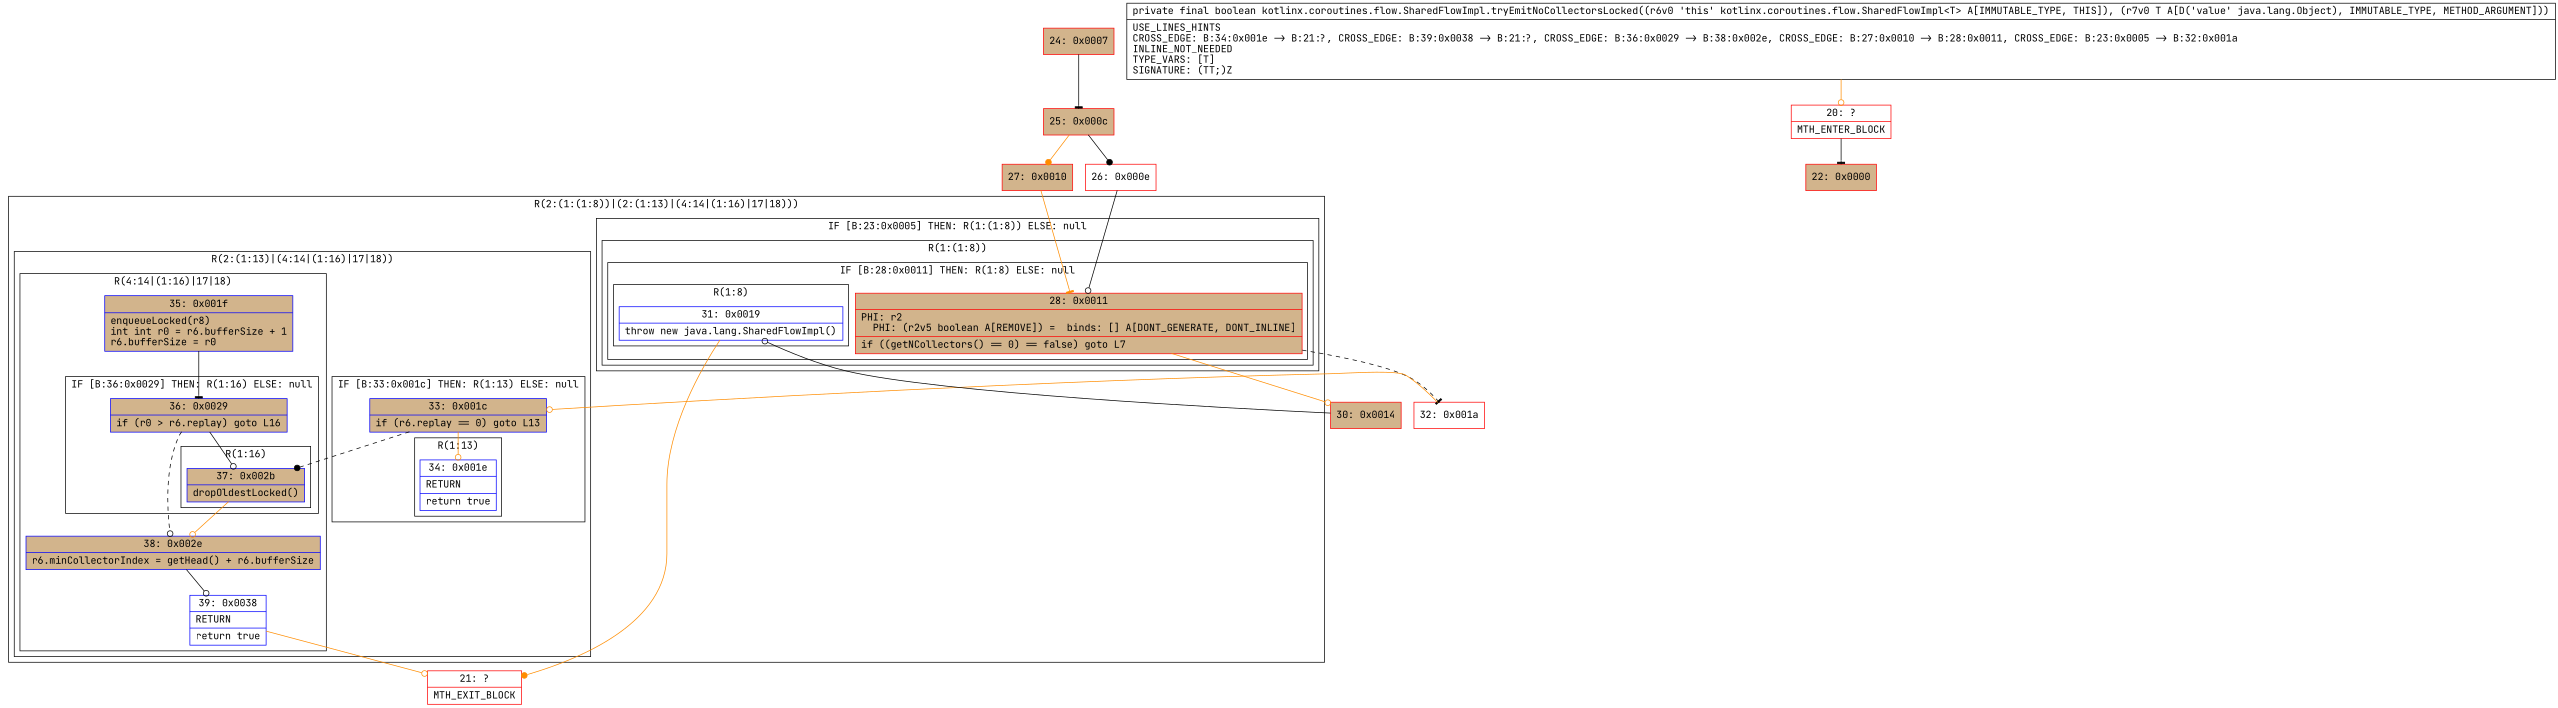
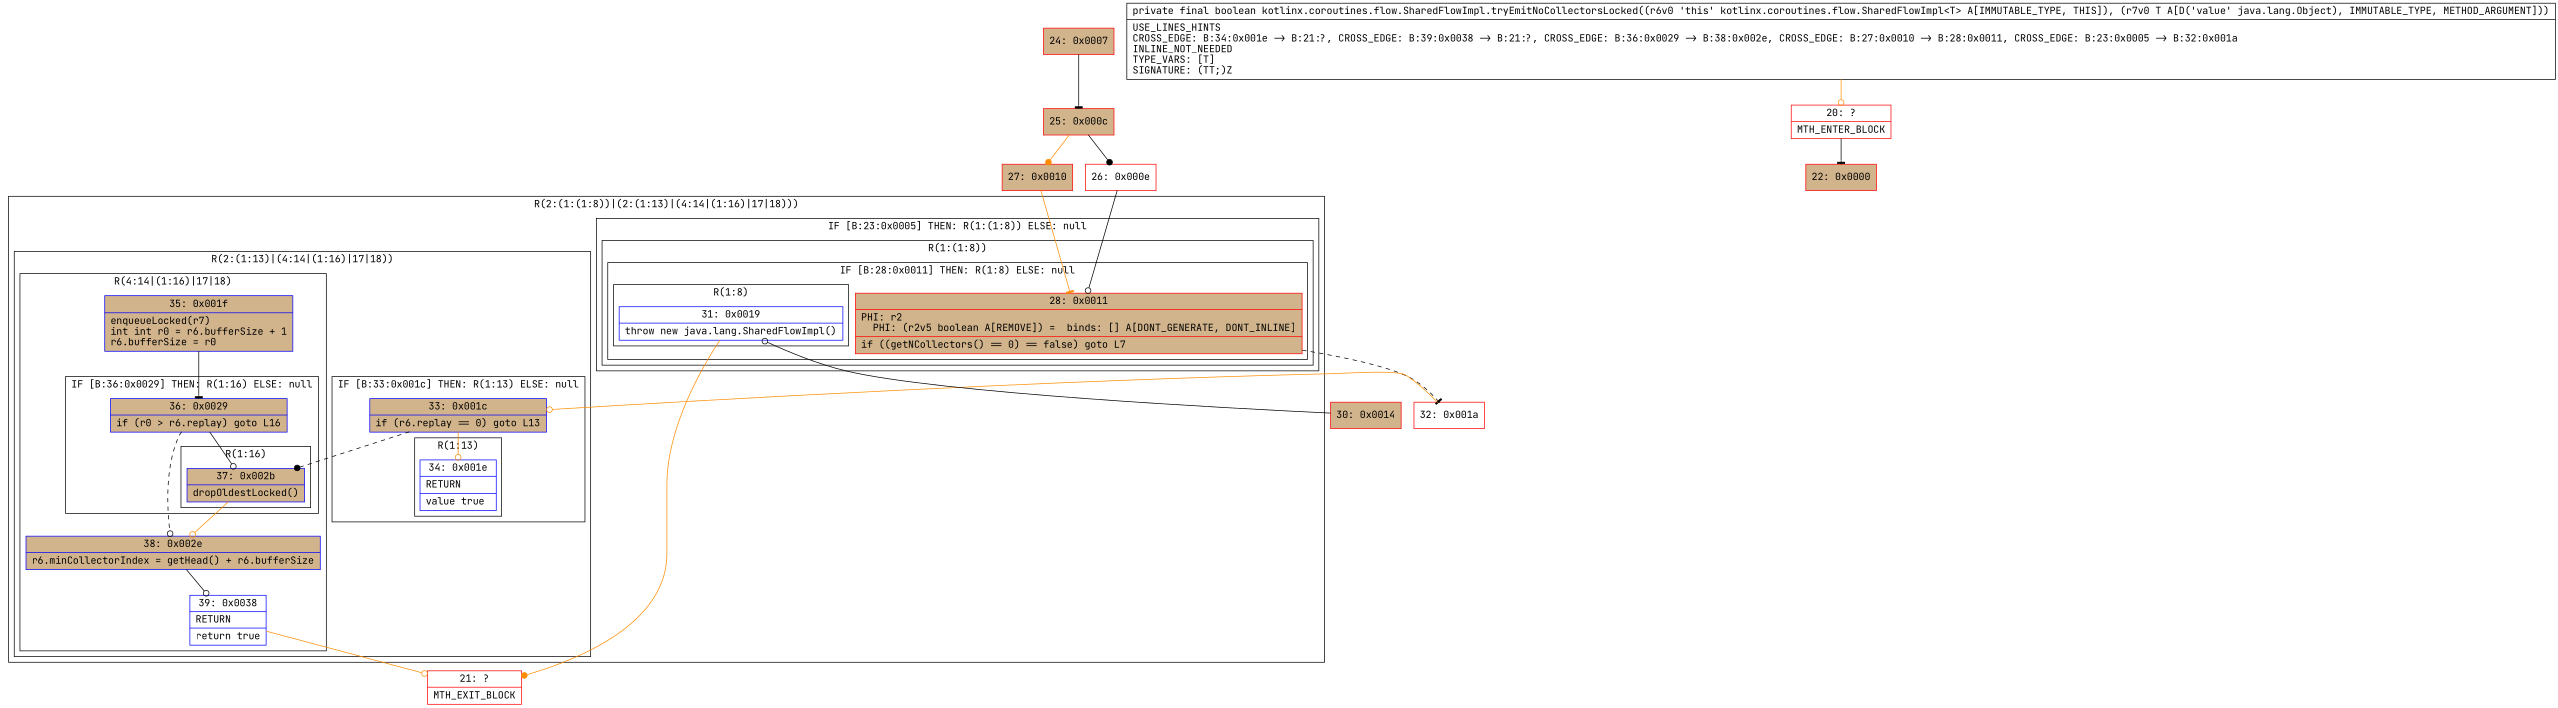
node "35: 0x001f": text "enqueueLocked(r8)" -> "enqueueLocked(r7)"
edge "28: 0x0011" -> "30: 0x0014": removed
node "34: 0x001e": text "return true" -> "value true"
